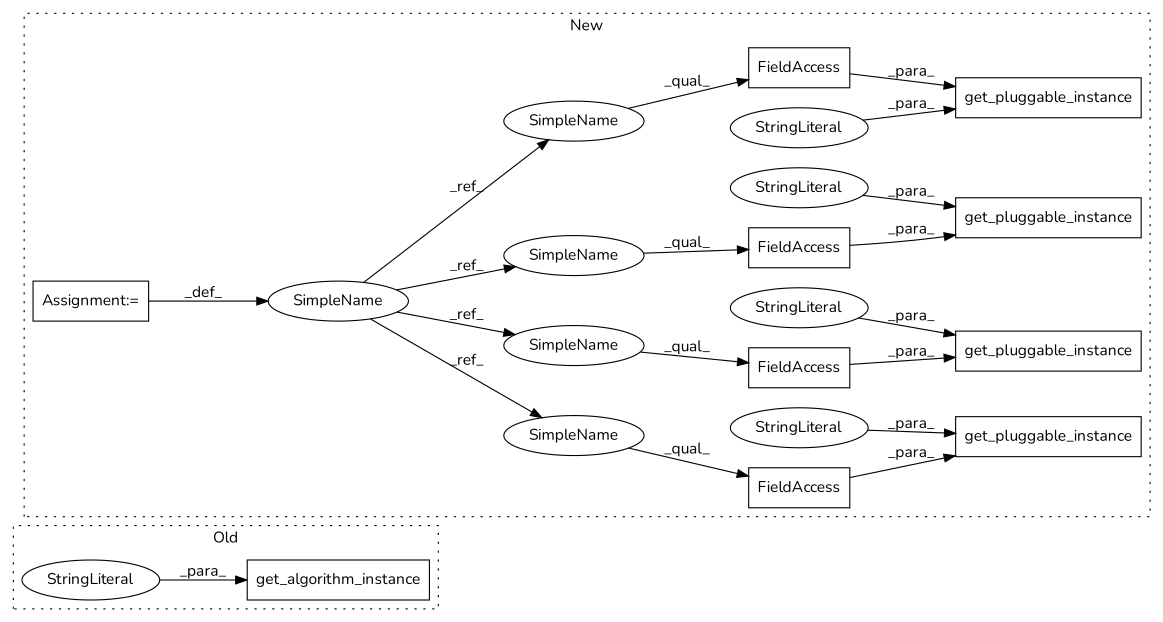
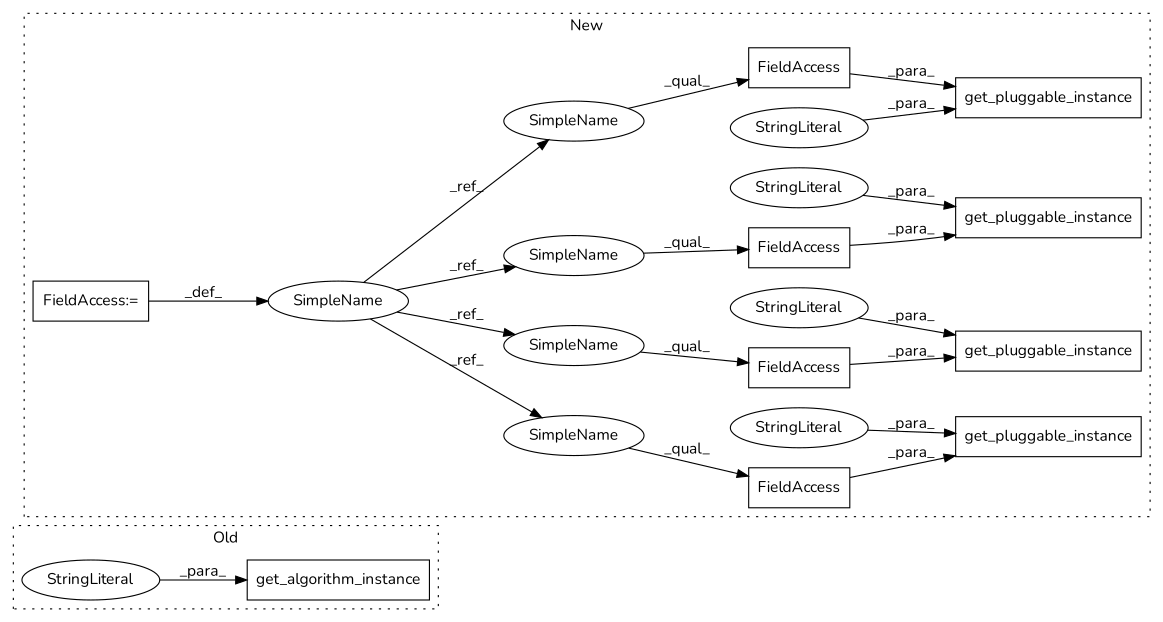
node "Assignment:=": label "Assignment:=" -> "FieldAccess:="
